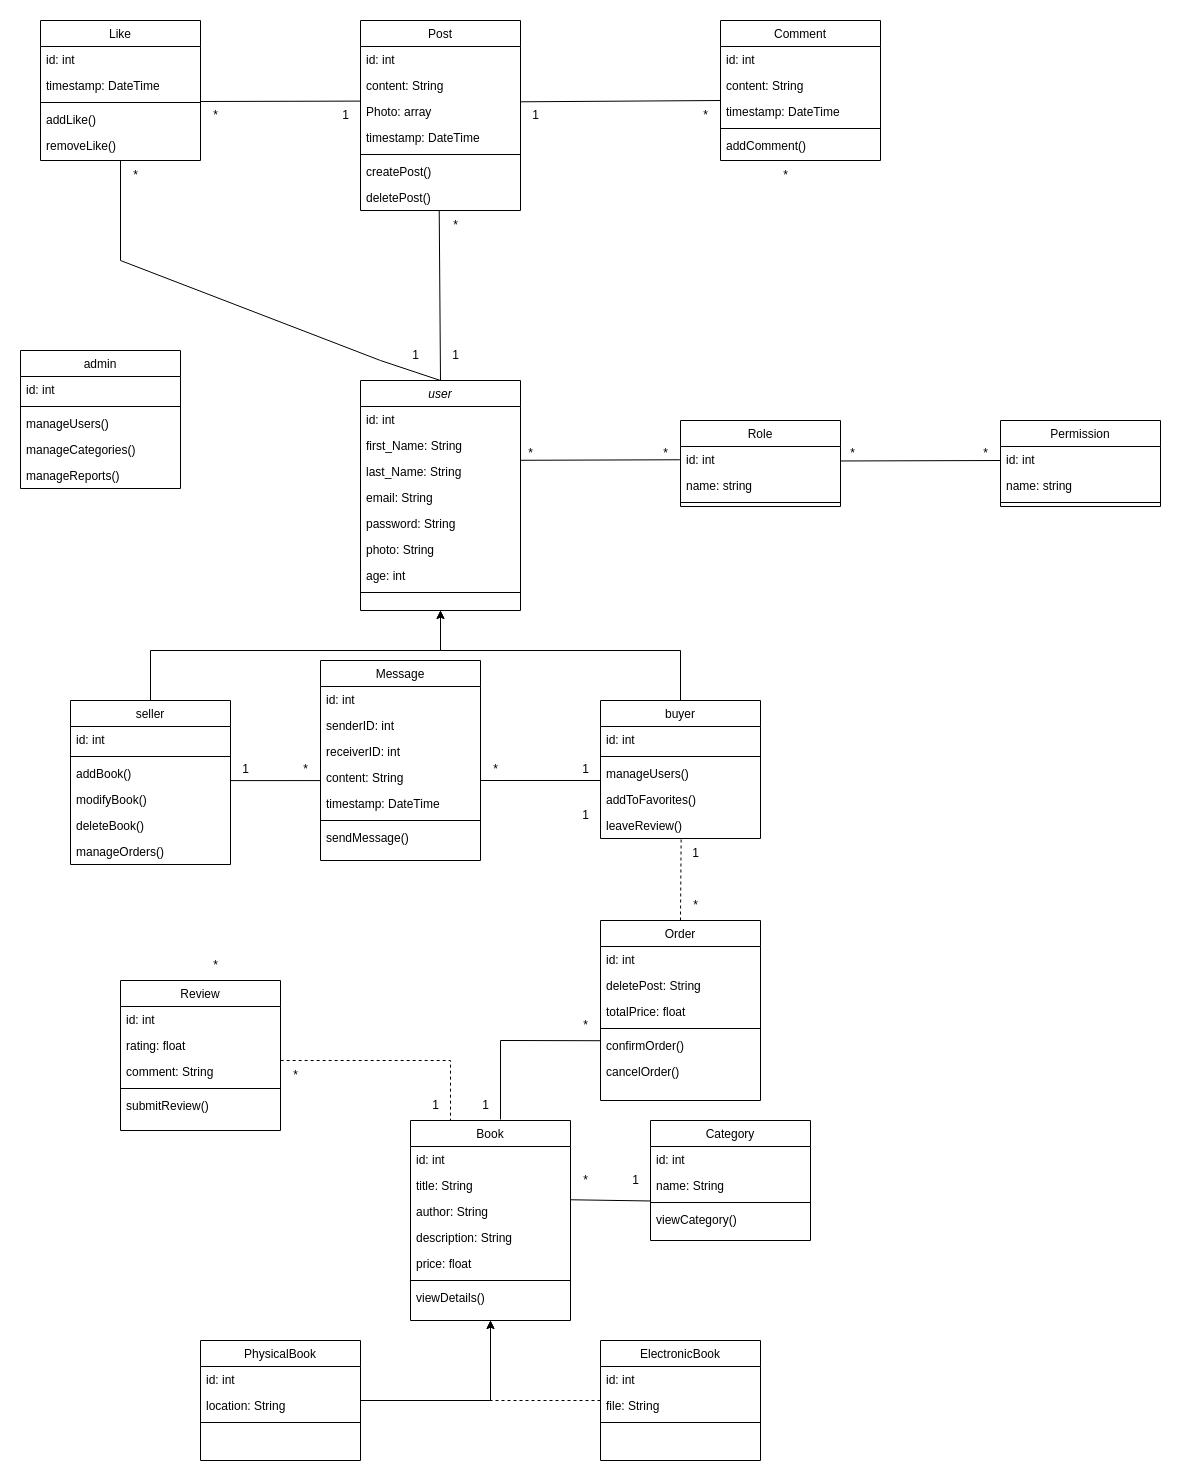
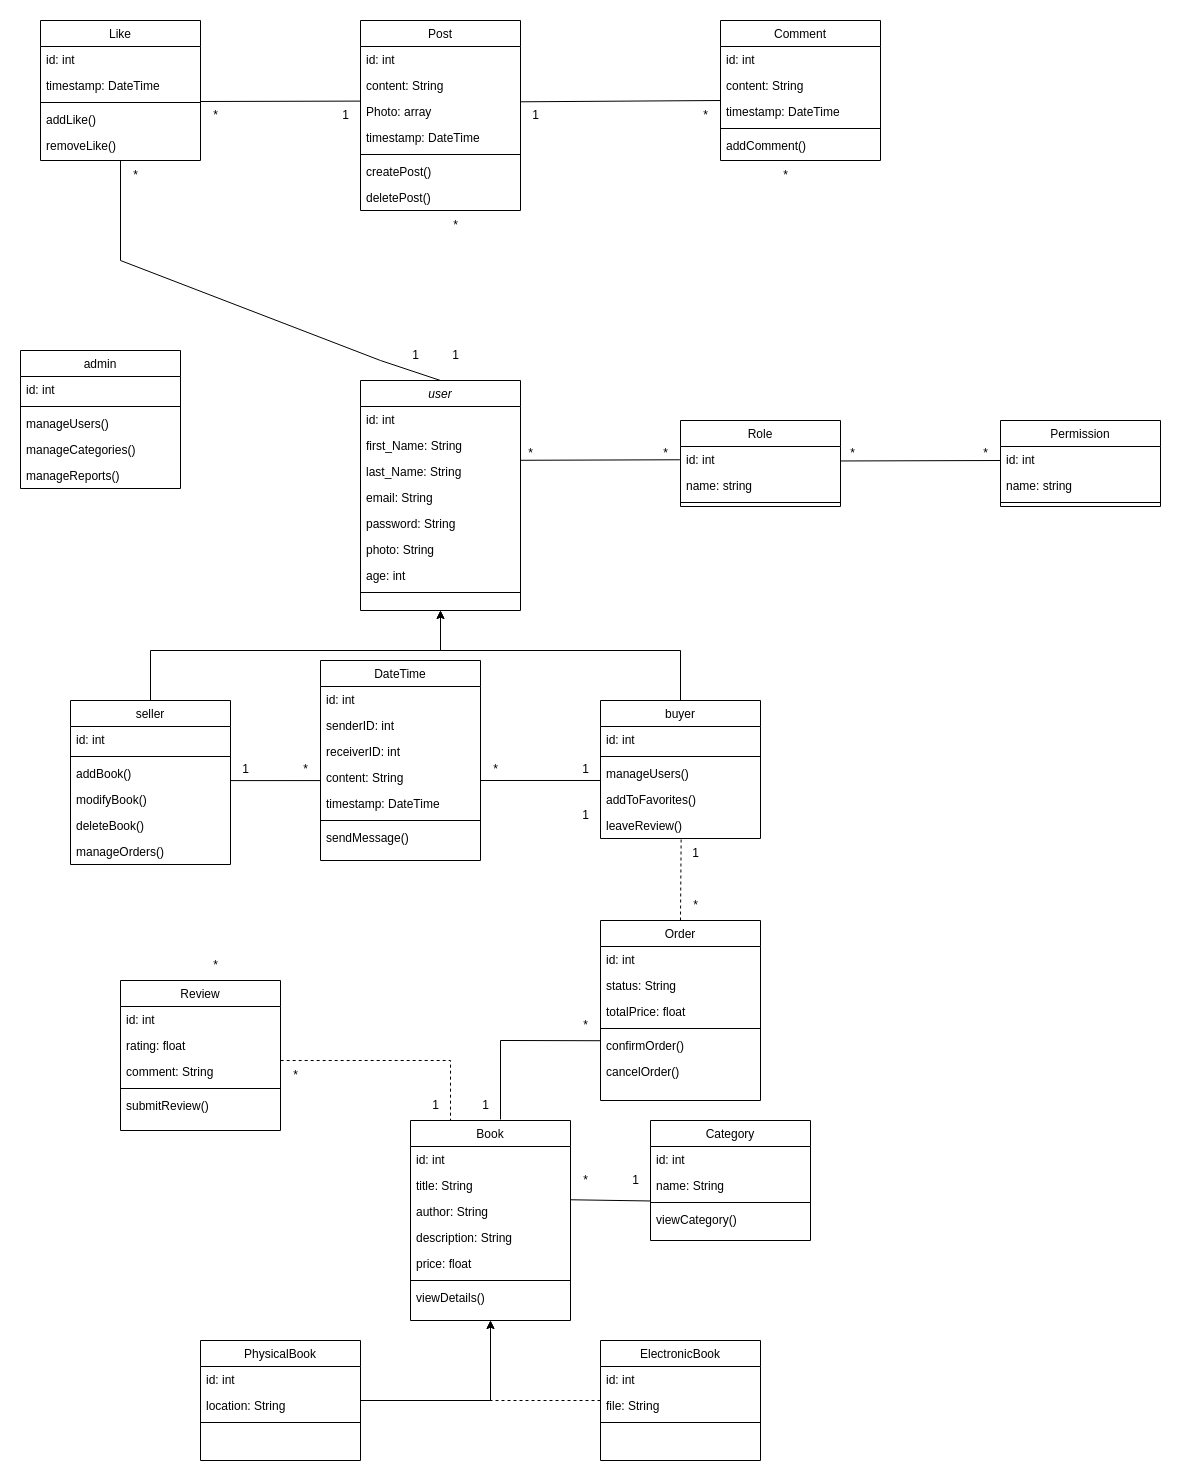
edge "deletePost()" -- "user": removed
node "Message": label "Message" -> "DateTime"
node "deletePost: String": label "deletePost: String" -> "status: String"
